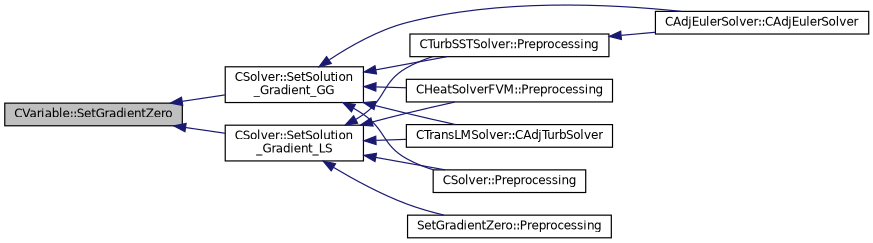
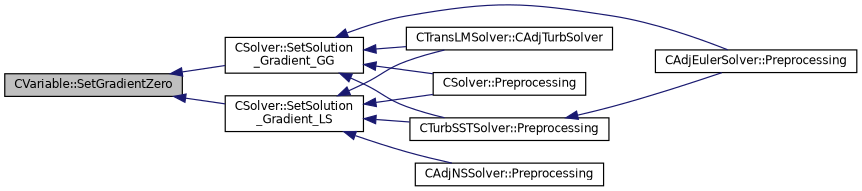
node "CAdjEulerSolver::CAdjEulerSolver": label "CAdjEulerSolver::CAdjEulerSolver" -> "CAdjEulerSolver::Preprocessing"
node "CHeatSolverFVM::Preprocessing": removed
node "SetGradientZero::Preprocessing": label "SetGradientZero::Preprocessing" -> "CAdjNSSolver::Preprocessing"
